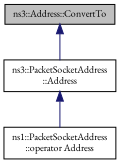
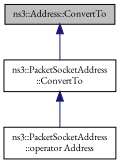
node "ns3::PacketSocketAddress ::Address": label "ns3::PacketSocketAddress ::Address" -> "ns3::PacketSocketAddress ::ConvertTo"
node "ns1::PacketSocketAddress ::operator Address": label "ns1::PacketSocketAddress ::operator Address" -> "ns3::PacketSocketAddress ::operator Address"
